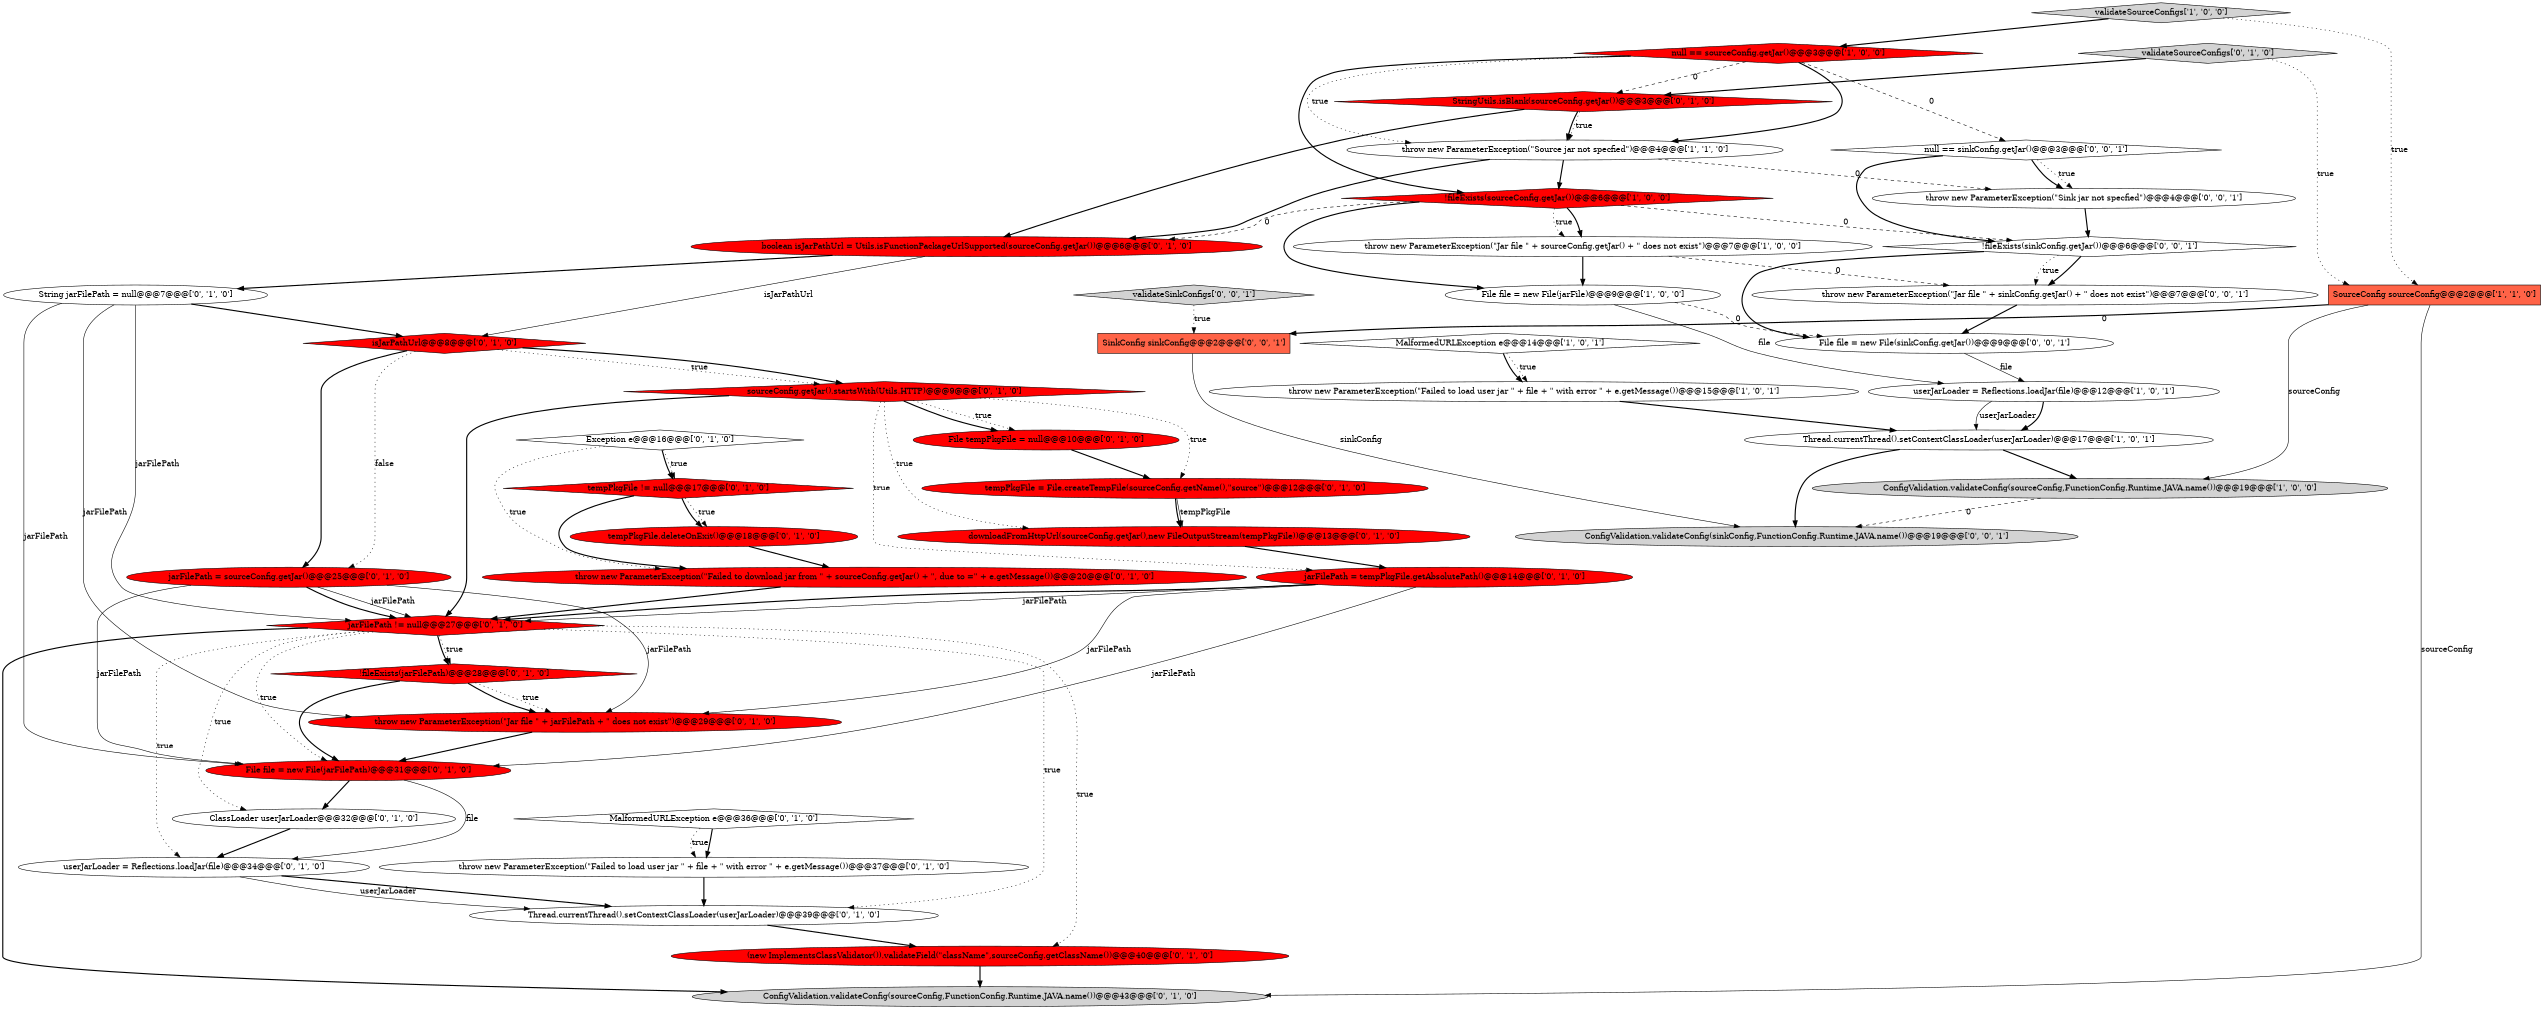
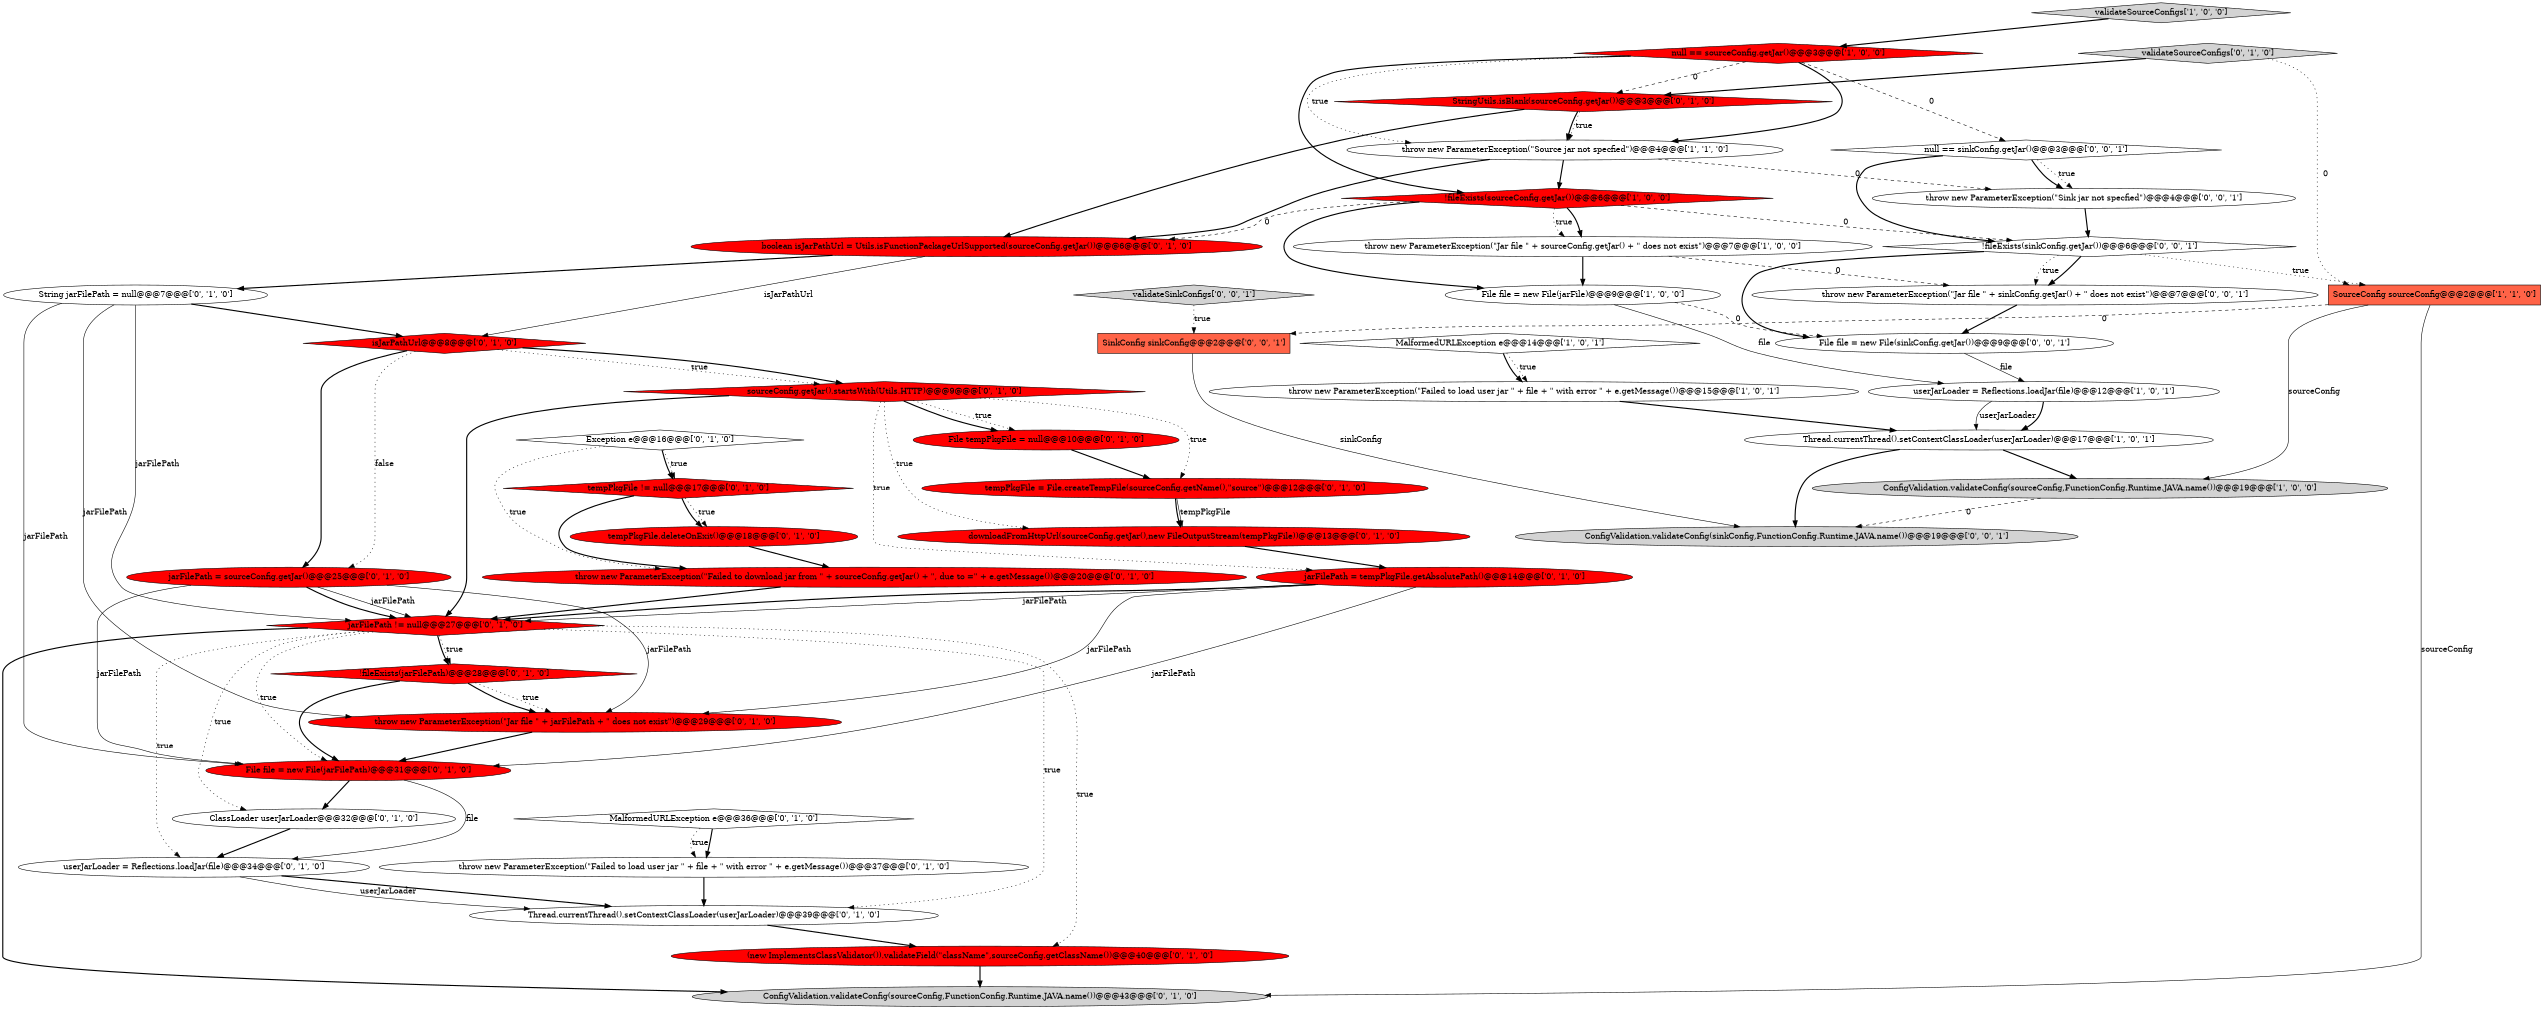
edge "validateSourceConfigs['1', '0', '0']" -> "SourceConfig sourceConfig@@@2@@@['1', '1', '0']": now "!fileExists(sinkConfig.getJar())@@@6@@@['0', '0', '1']" -> "SourceConfig sourceConfig@@@2@@@['1', '1', '0']"
edge "validateSourceConfigs['0', '1', '0']" -> "SourceConfig sourceConfig@@@2@@@['1', '1', '0']": label "true" -> "0"
edge "SourceConfig sourceConfig@@@2@@@['1', '1', '0']" -> "SinkConfig sinkConfig@@@2@@@['0', '0', '1']": style bold -> dashed
